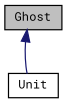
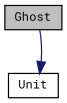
edge "Unit" -> "Ghost": reversed
